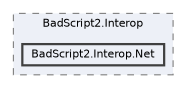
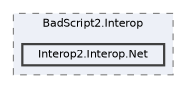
node "BadScript2.Interop.Net": label "BadScript2.Interop.Net" -> "Interop2.Interop.Net"
